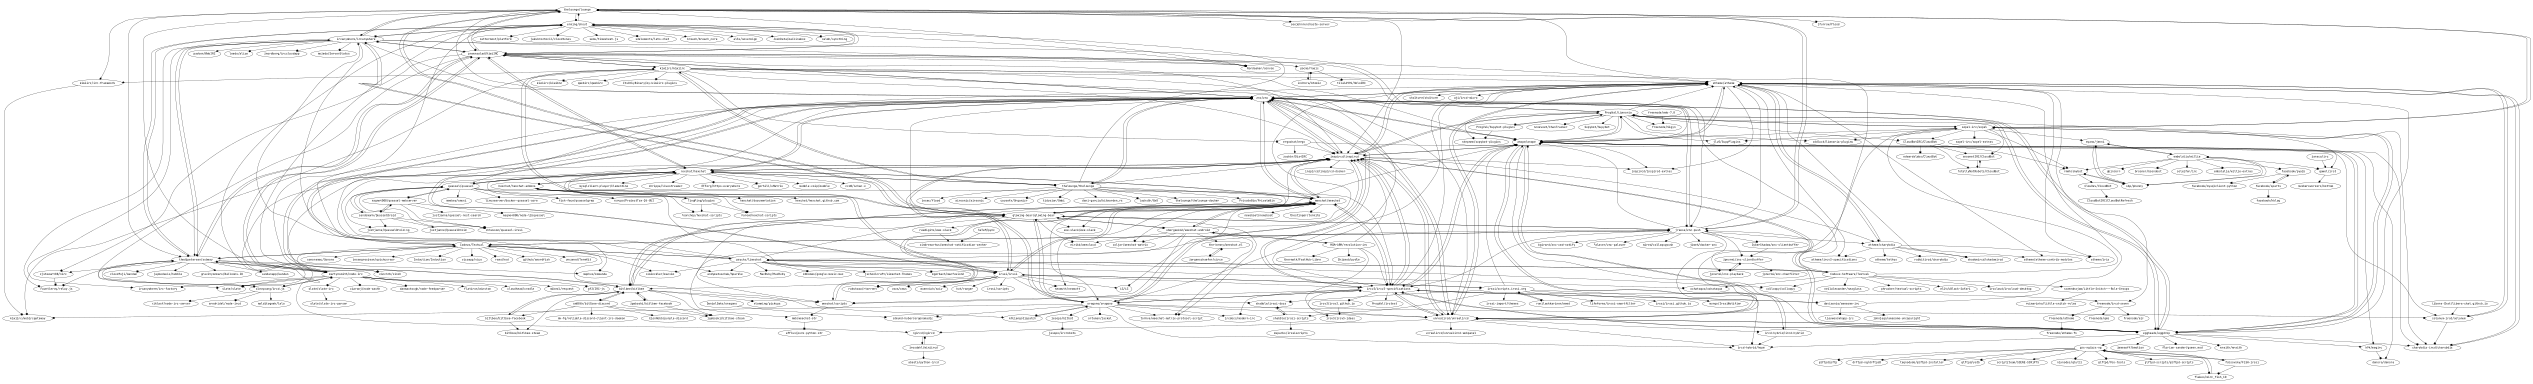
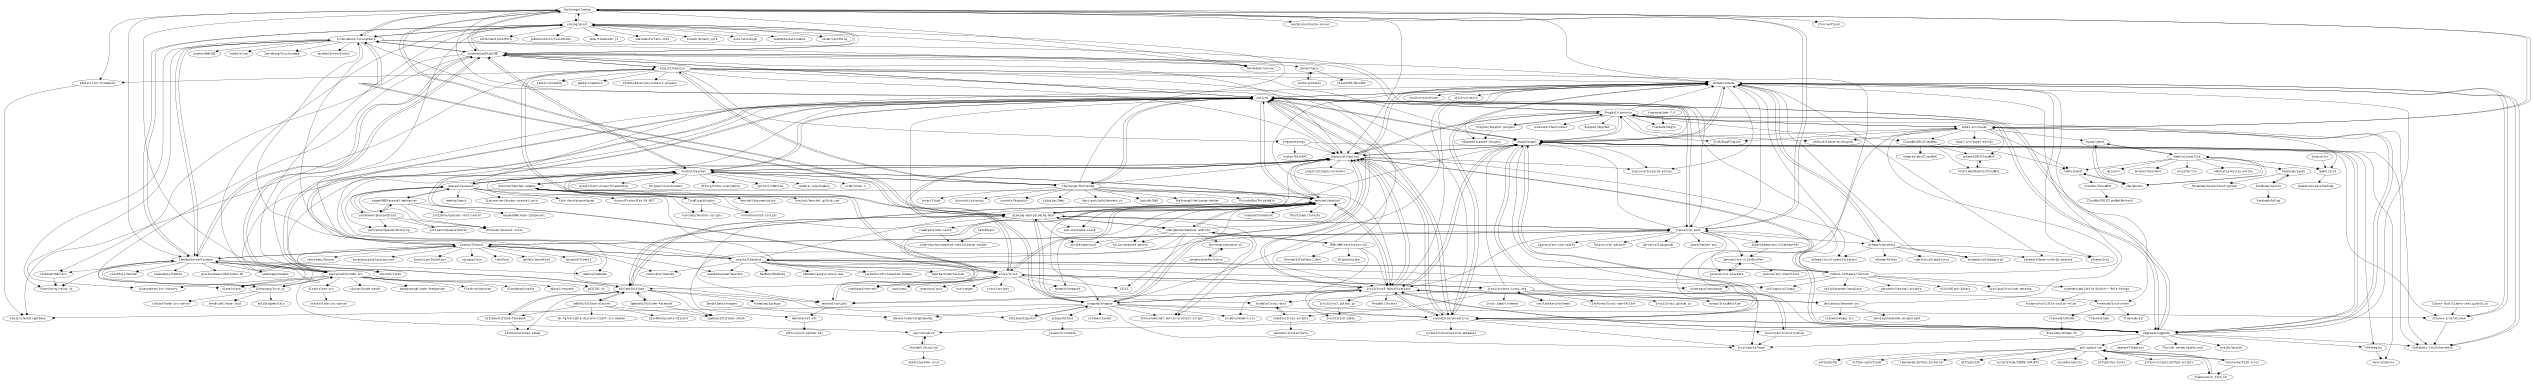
node "rabbitircd/charybdis": label "rabbitircd/charybdis" -> "rabbitircd/rabbitircd"
